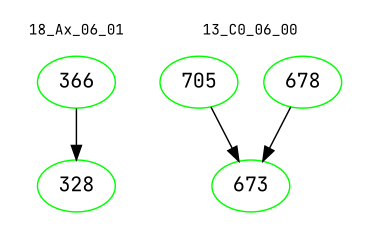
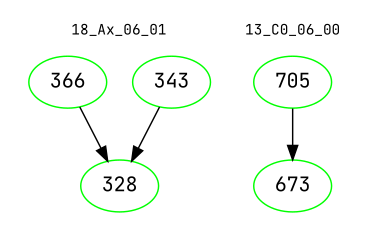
node "343": added
node "678": removed
